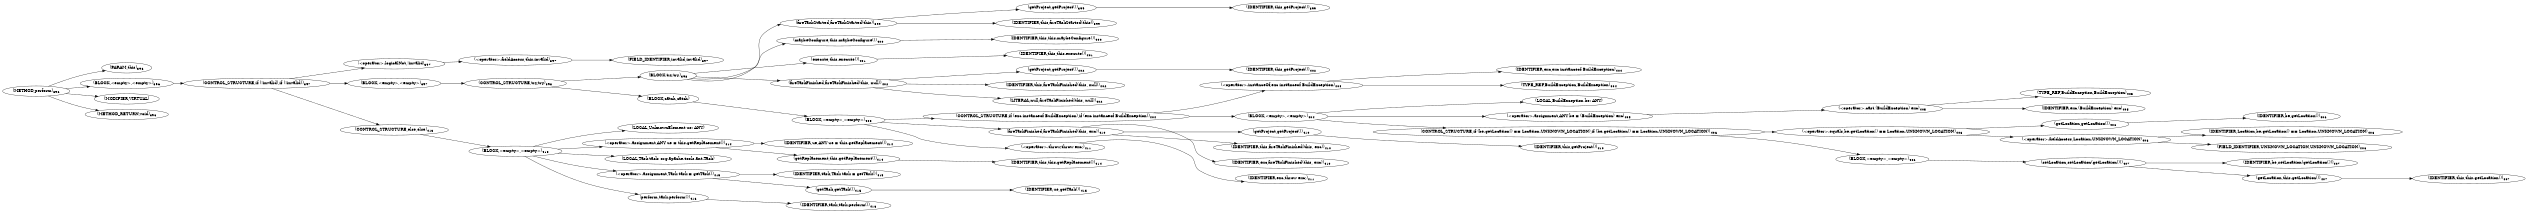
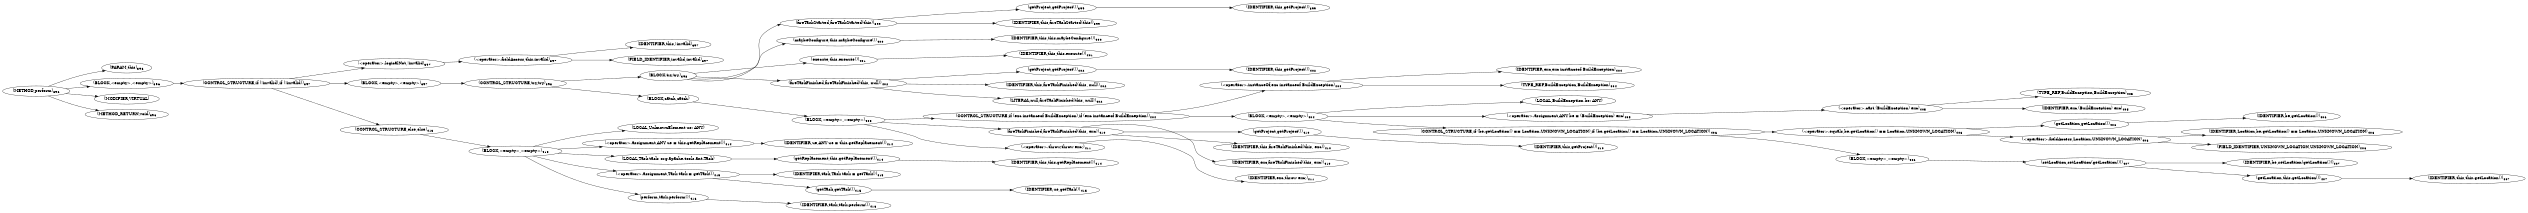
node "(IDENTIFIER,this,!invalid)": added
edge "(<operator>.assignment,ANY ue = this.getReplacement())" -> "(getReplacement,this.getReplacement())": now "(LOCAL,Task task: org.apache.tools.ant.Task)" -> "(getReplacement,this.getReplacement())"
